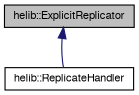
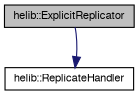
edge "helib::ReplicateHandler" -> "helib::ExplicitReplicator": reversed
